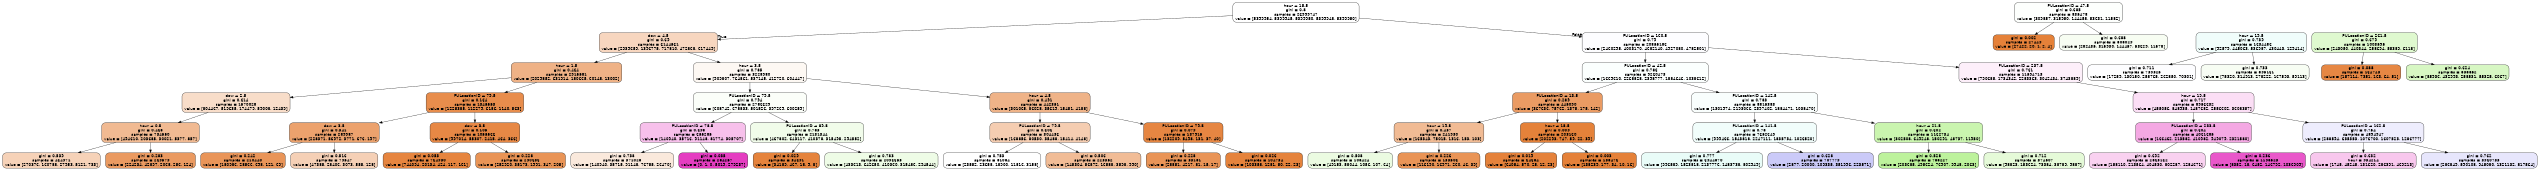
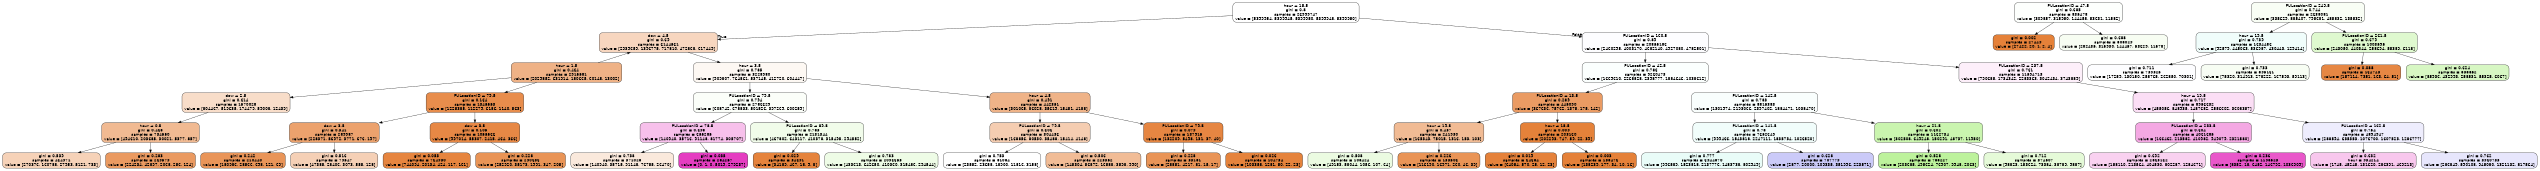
node "PULocationID ≤ 249.5": added
node "PULocationID ≤ 160.5": text "gini = 0.79" -> "gini = 0.89"
edge "dow ≤ 4.5" -> "hour ≤ 1.5": reversed
edge "PULocationID ≤ 42.5" -> "PULocationID ≤ 142.5": removed
